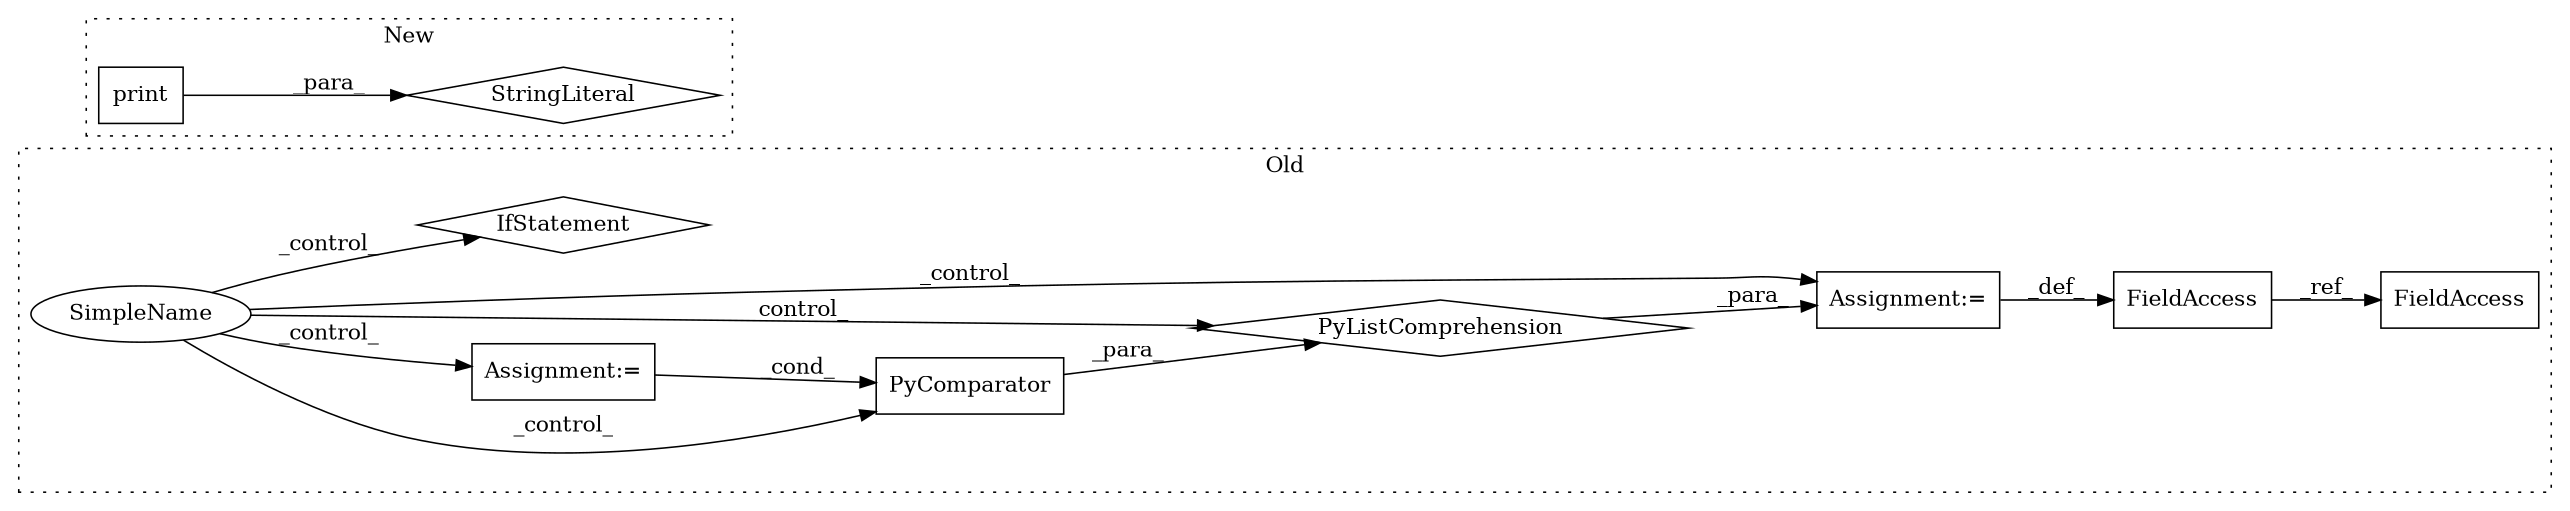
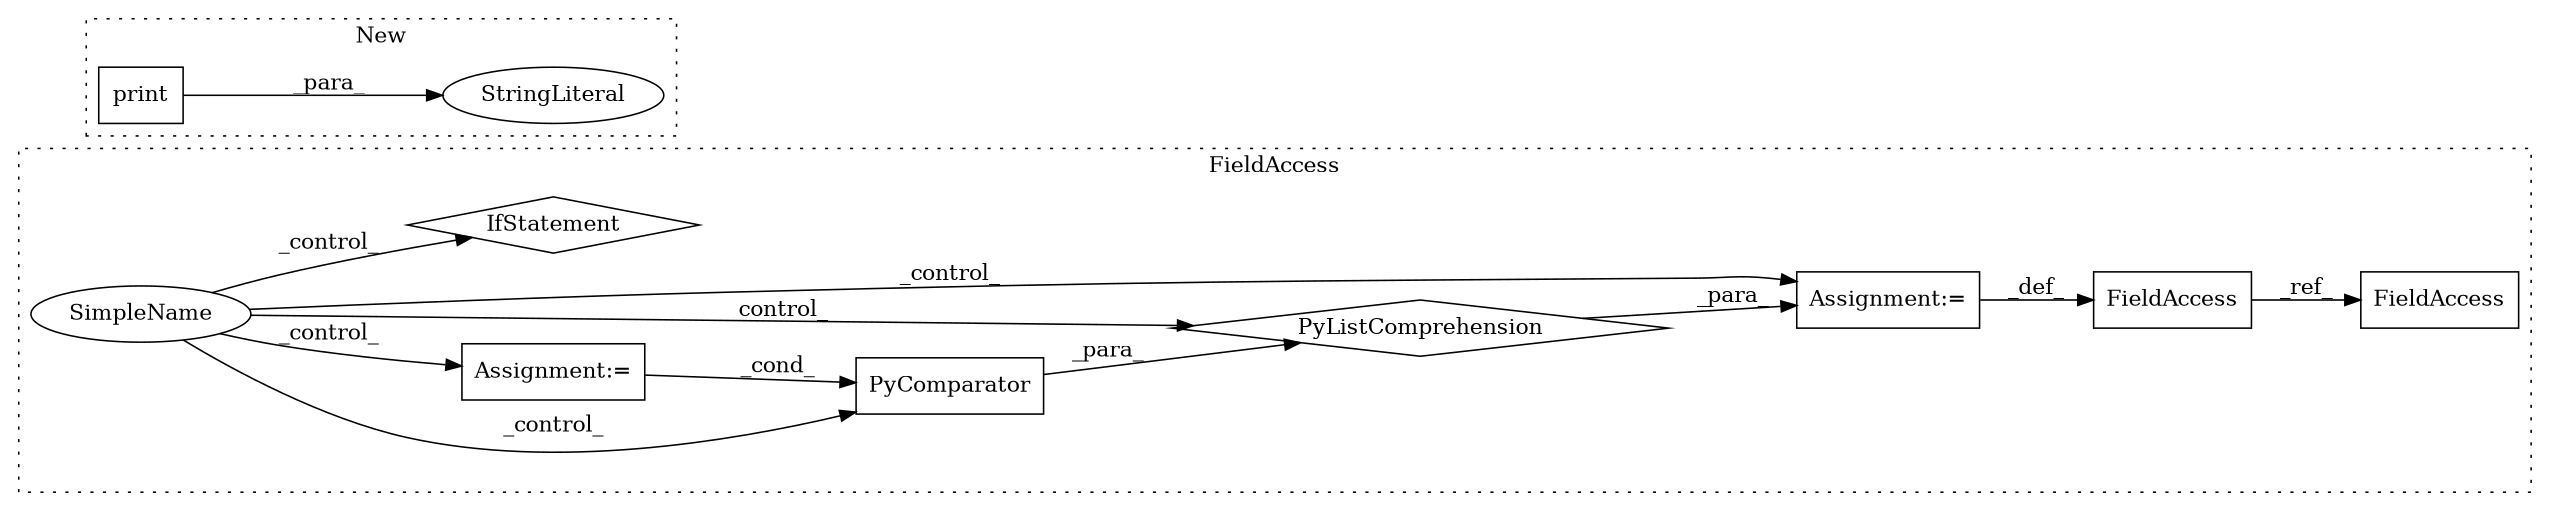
node "StringLiteral": shape diamond -> ellipse
cluster "Old": label "Old" -> "FieldAccess"
